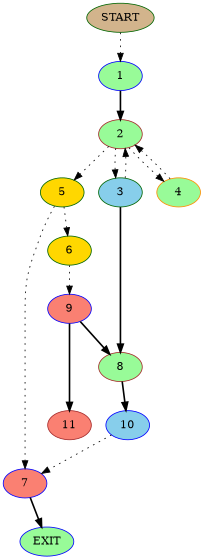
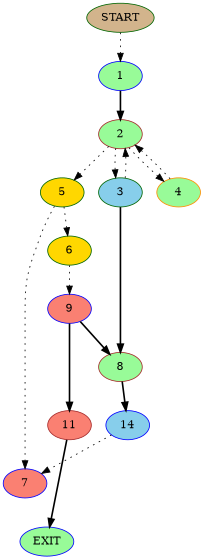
node "10": label "10" -> "14"
edge "7" -> "EXIT": now "11" -> "EXIT"
